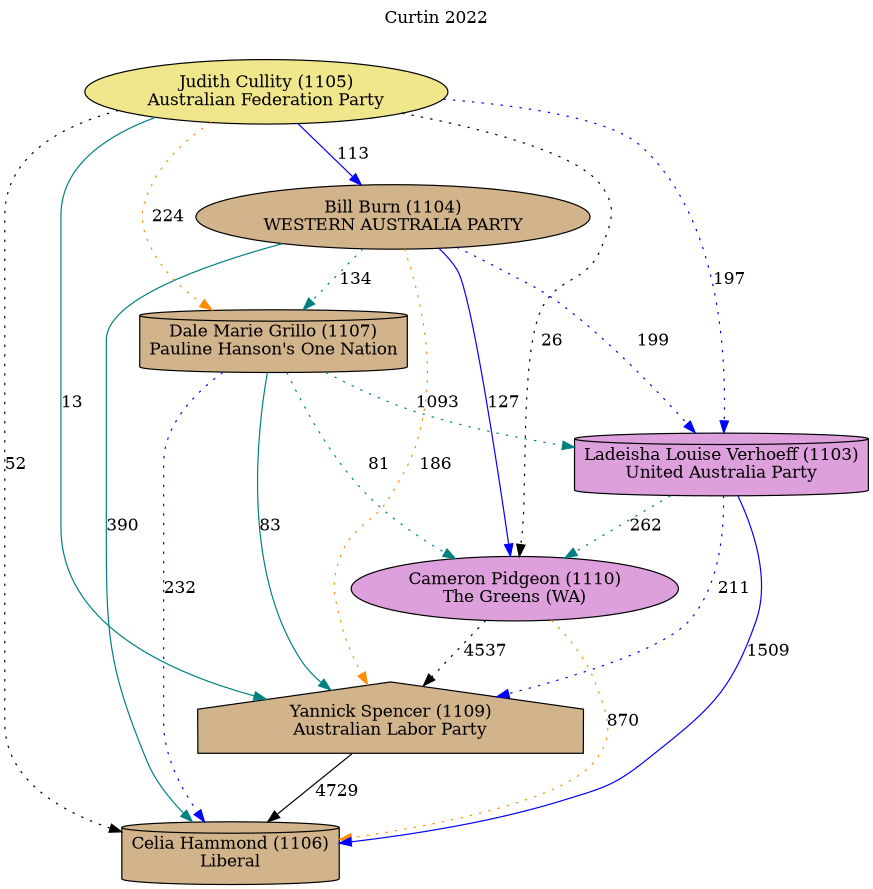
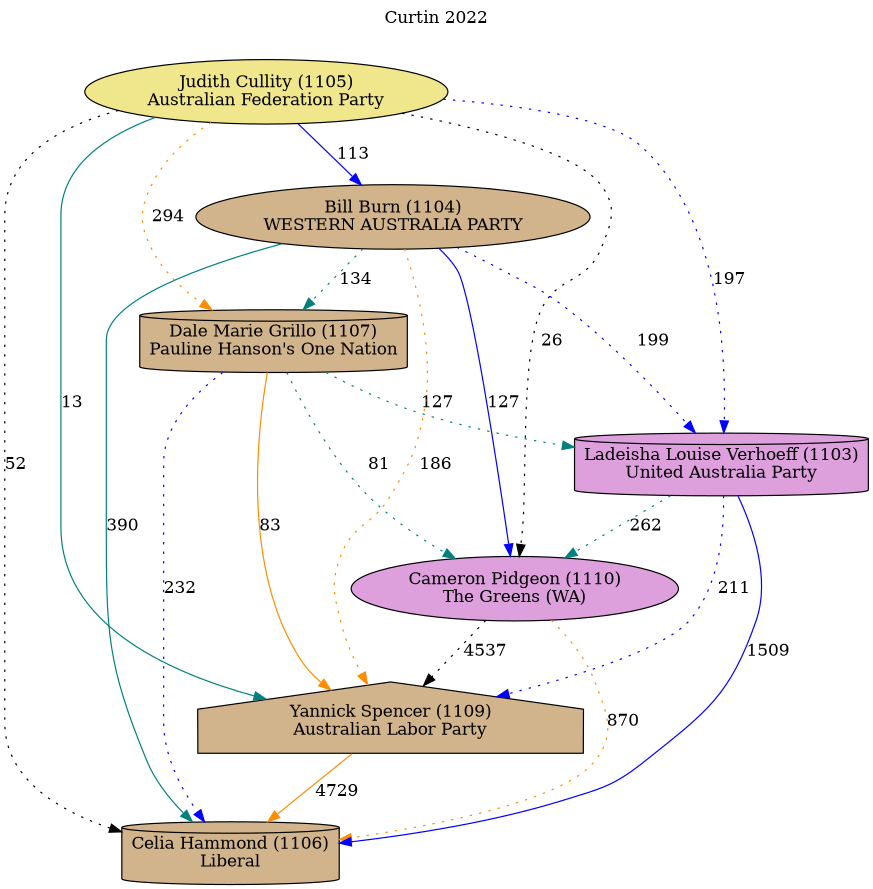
edge "Judith Cullity (1105) Australian Federation Party" -> "Dale Marie Grillo (1107) Pauline Hanson's One Nation": label "224" -> "294"
edge "Dale Marie Grillo (1107) Pauline Hanson's One Nation" -> "Ladeisha Louise Verhoeff (1103) United Australia Party": label "1093" -> "127"
edge "Dale Marie Grillo (1107) Pauline Hanson's One Nation" -> "Yannick Spencer (1109) Australian Labor Party": color teal -> darkorange
edge "Yannick Spencer (1109) Australian Labor Party" -> "Celia Hammond (1106) Liberal": color black -> darkorange
